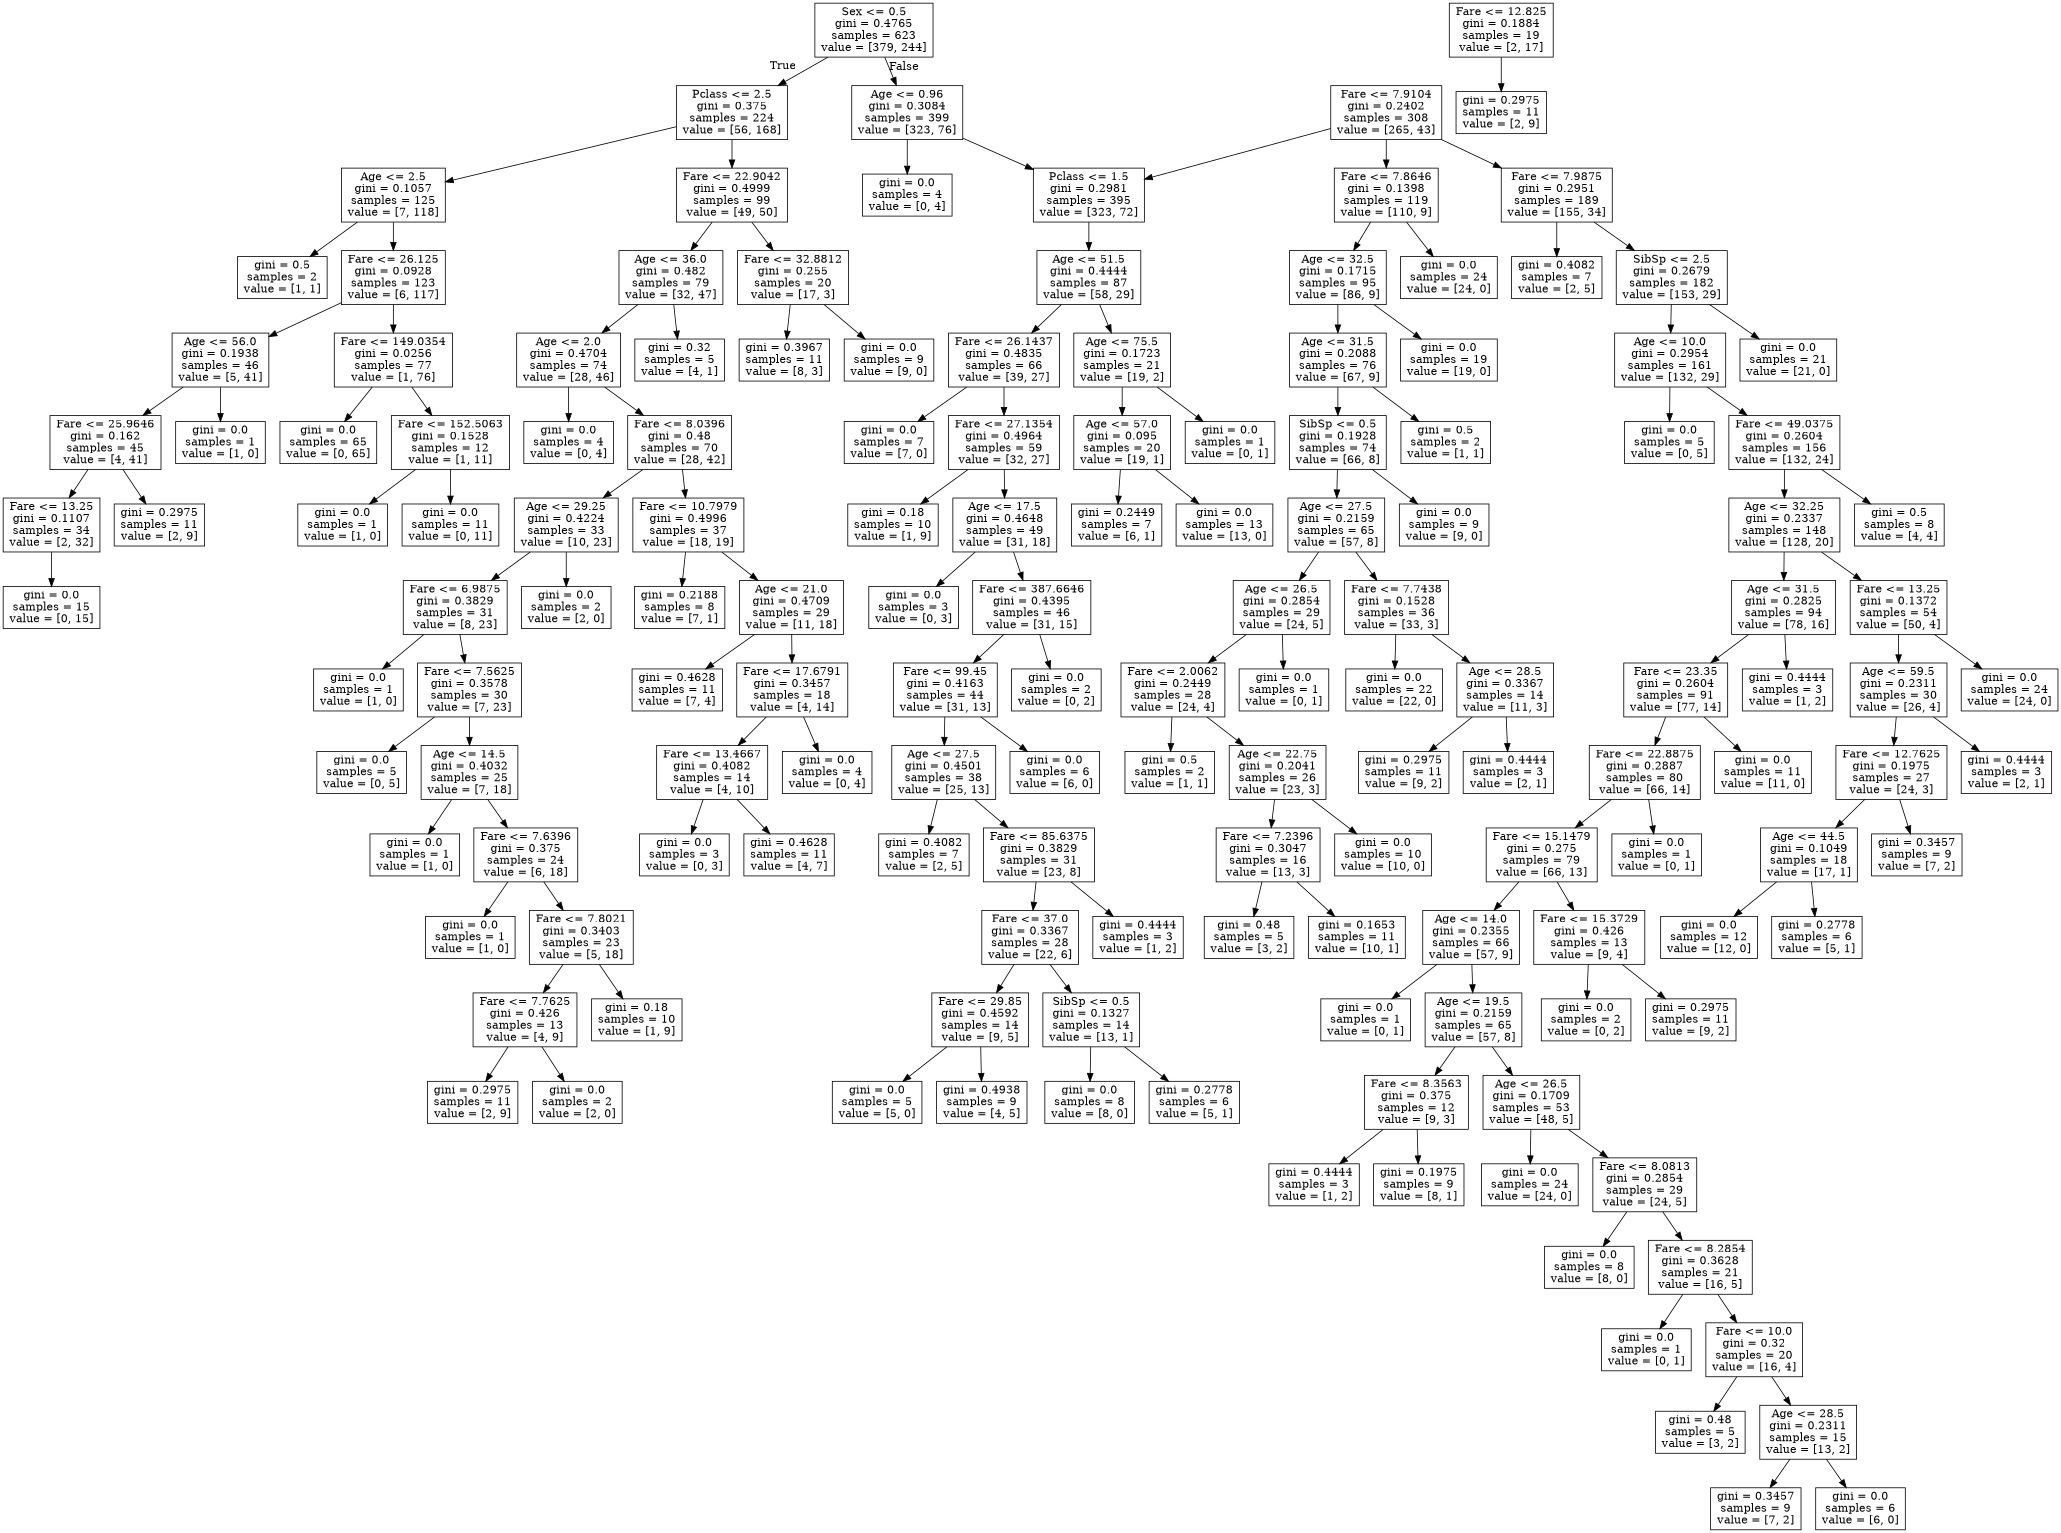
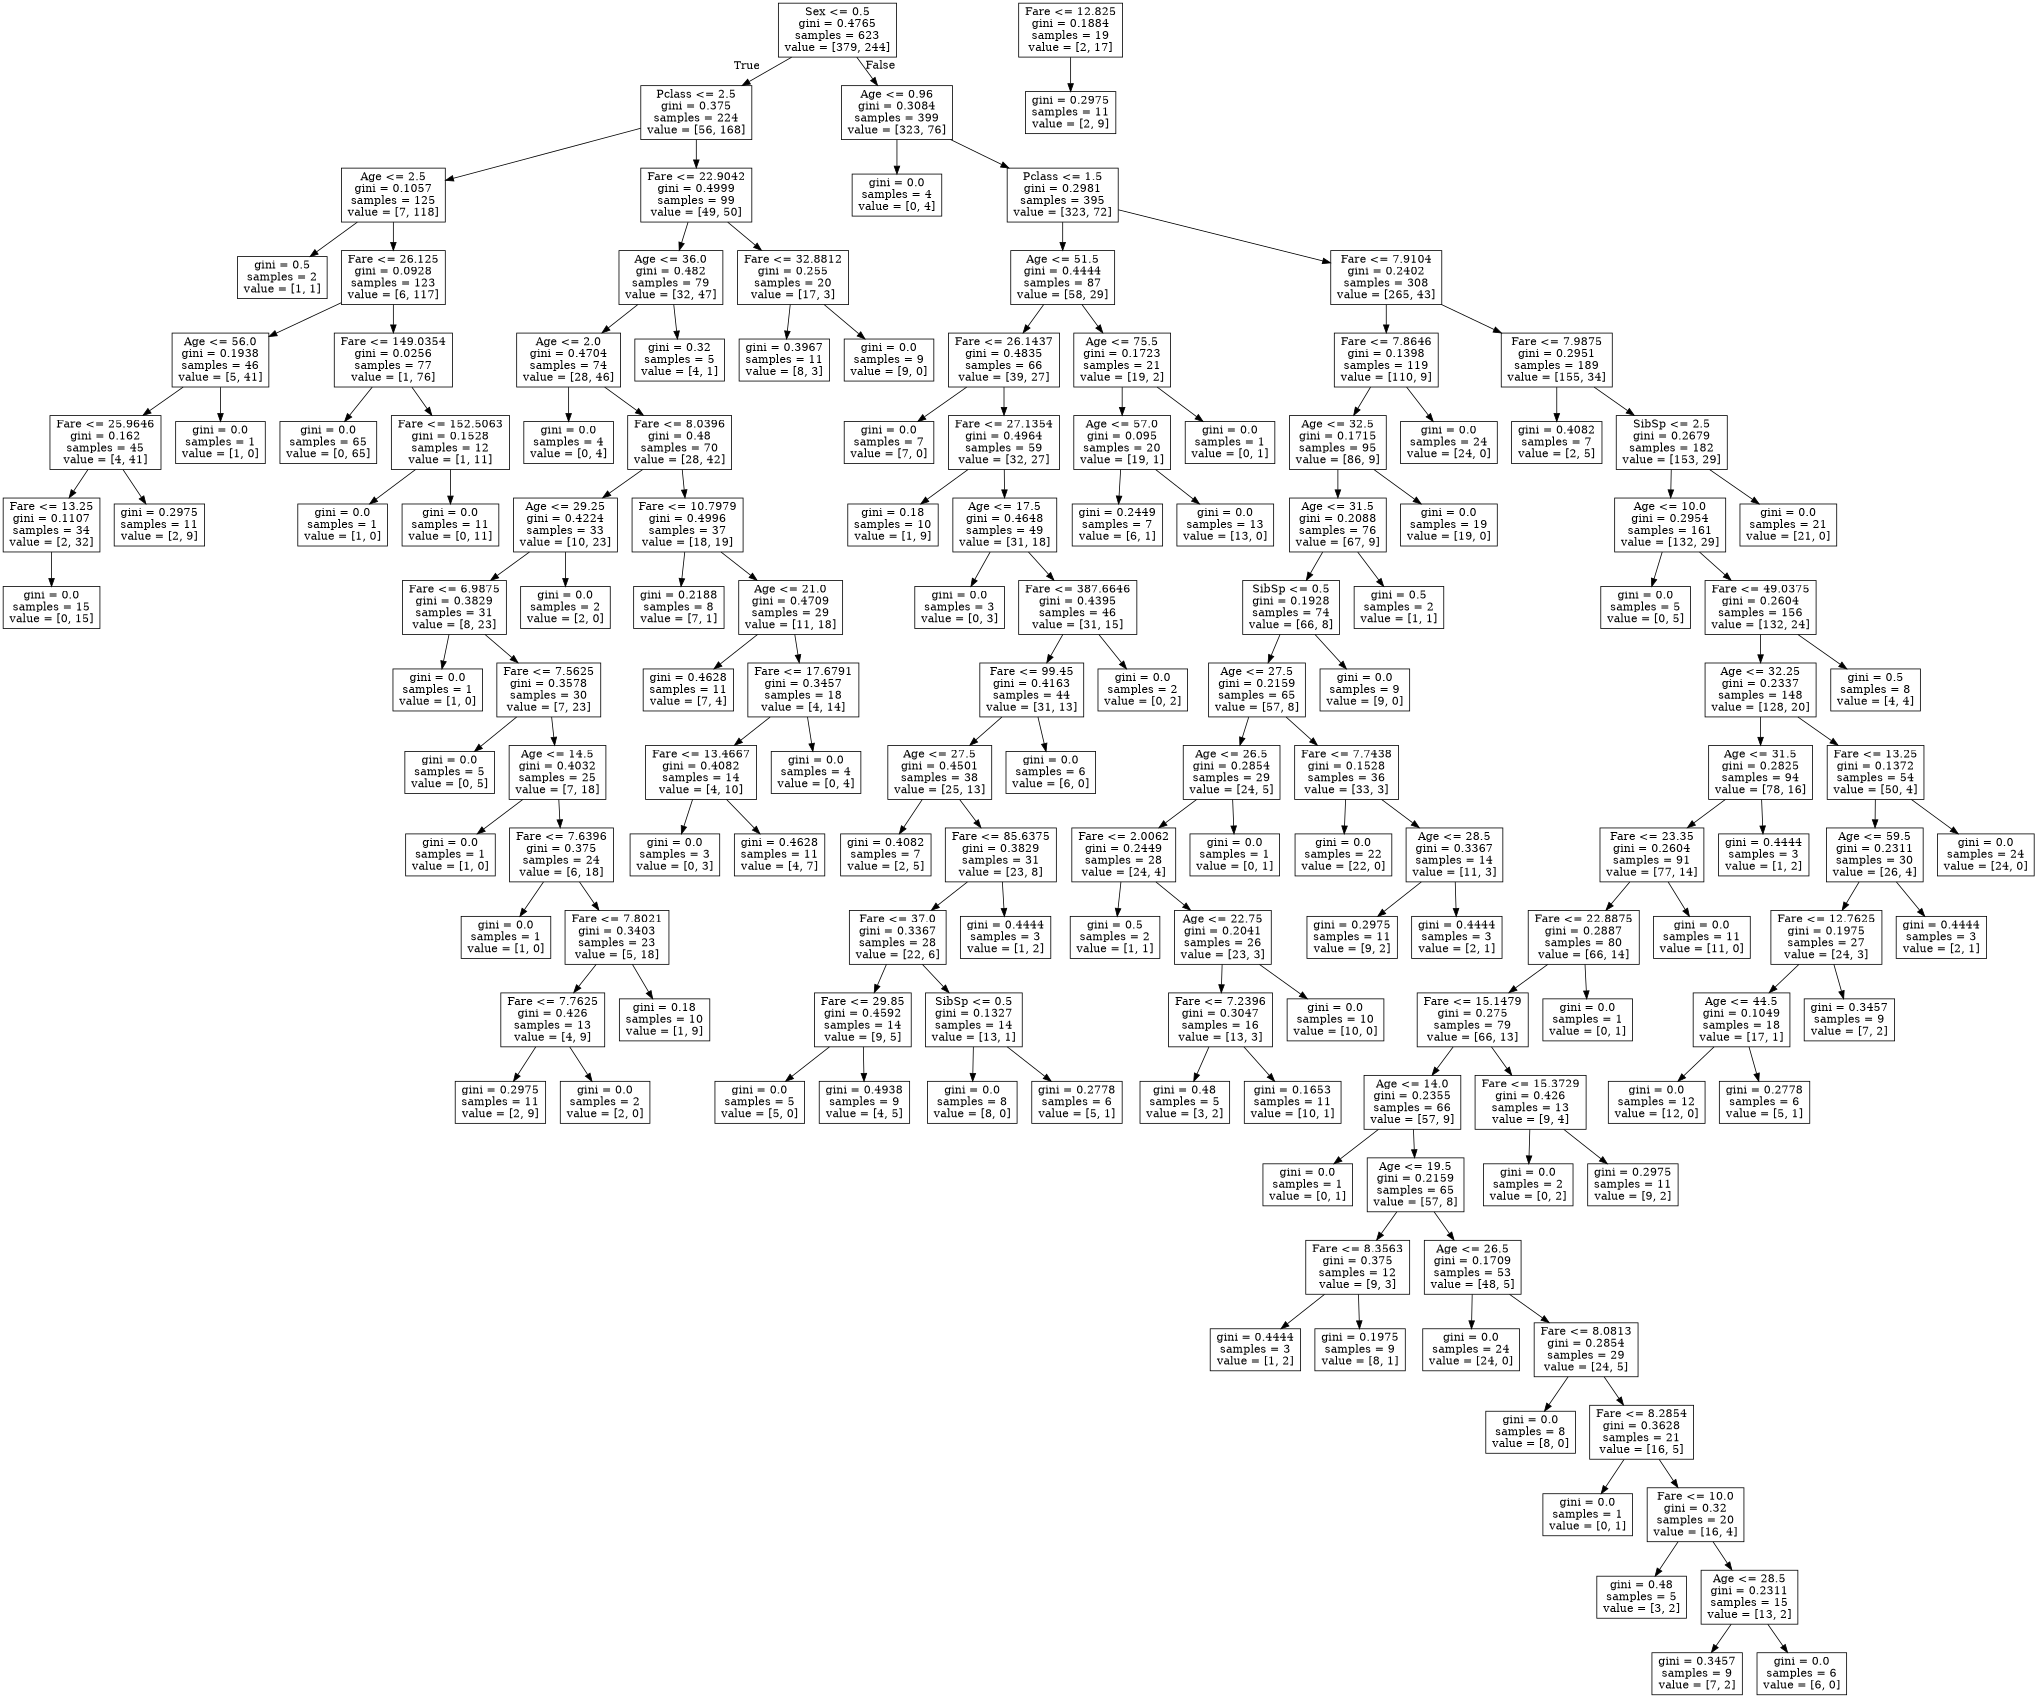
edge "Fare <= 7.9104 gini = 0.2402 samples = 308 value = [265, 43]" -> "Pclass <= 1.5 gini = 0.2981 samples = 395 value = [323, 72]": reversed
